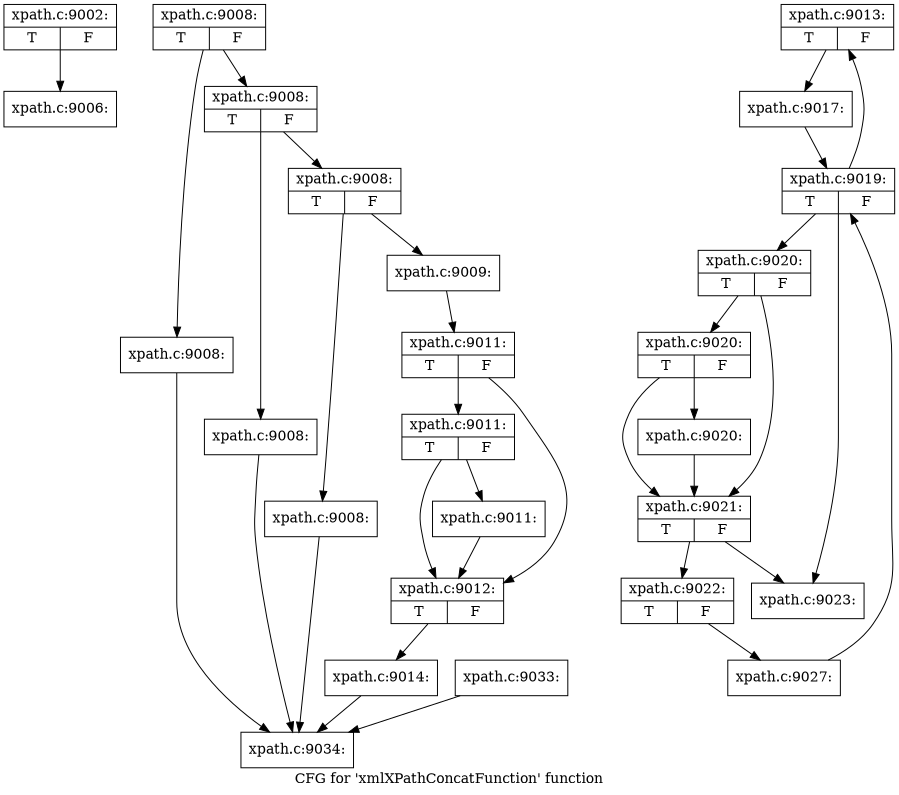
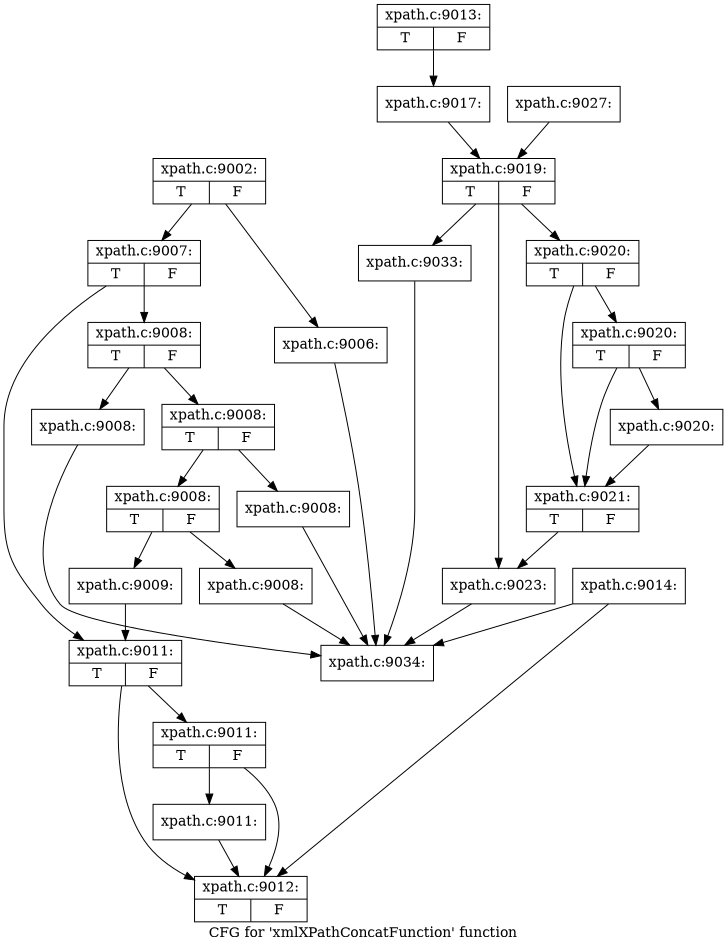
edge "xpath.c:9019:" -> "xpath.c:9013:": now "xpath.c:9019:" -> "xpath.c:9033:"
node "xpath.c:9007:": added
edge "xpath.c:9006:" -> "xpath.c:9034:": added
node "xpath.c:9022:": removed
edge "xpath.c:9023:" -> "xpath.c:9034:": added
edge "xpath.c:9012:" -> "xpath.c:9014:": reversed
